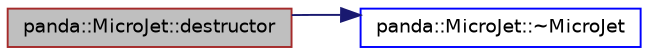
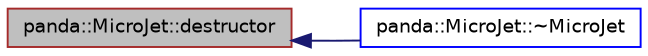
edge "panda::MicroJet::destructor" -> "panda::MicroJet::~MicroJet": reversed
